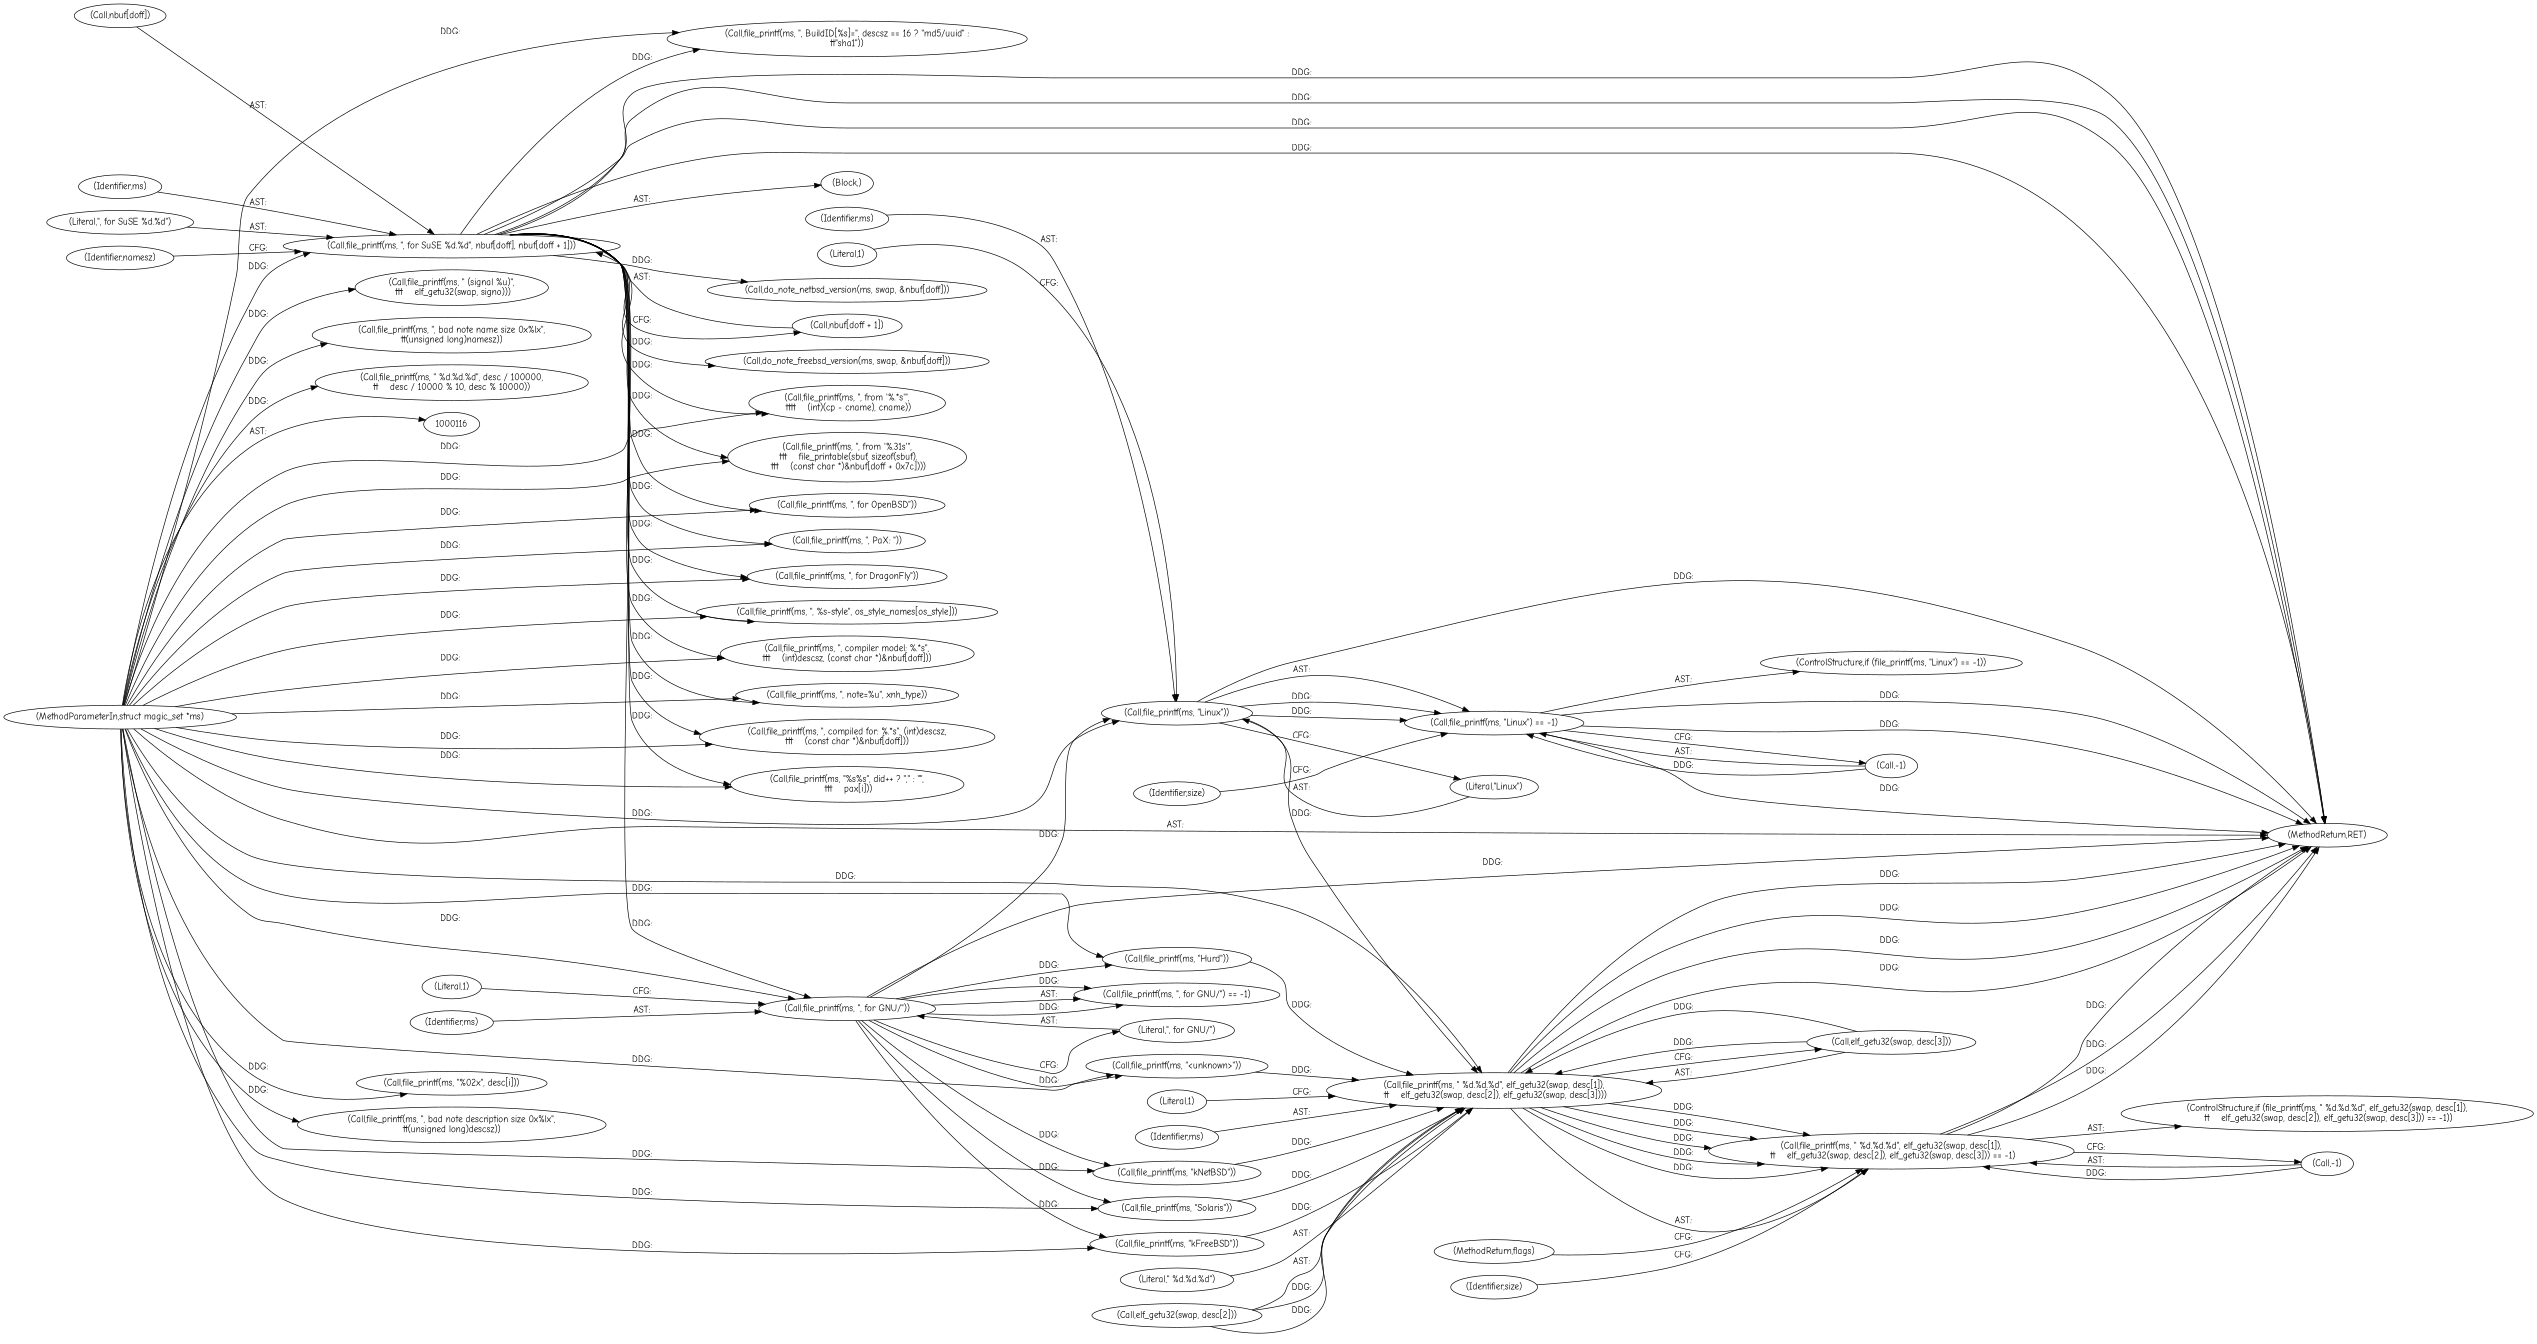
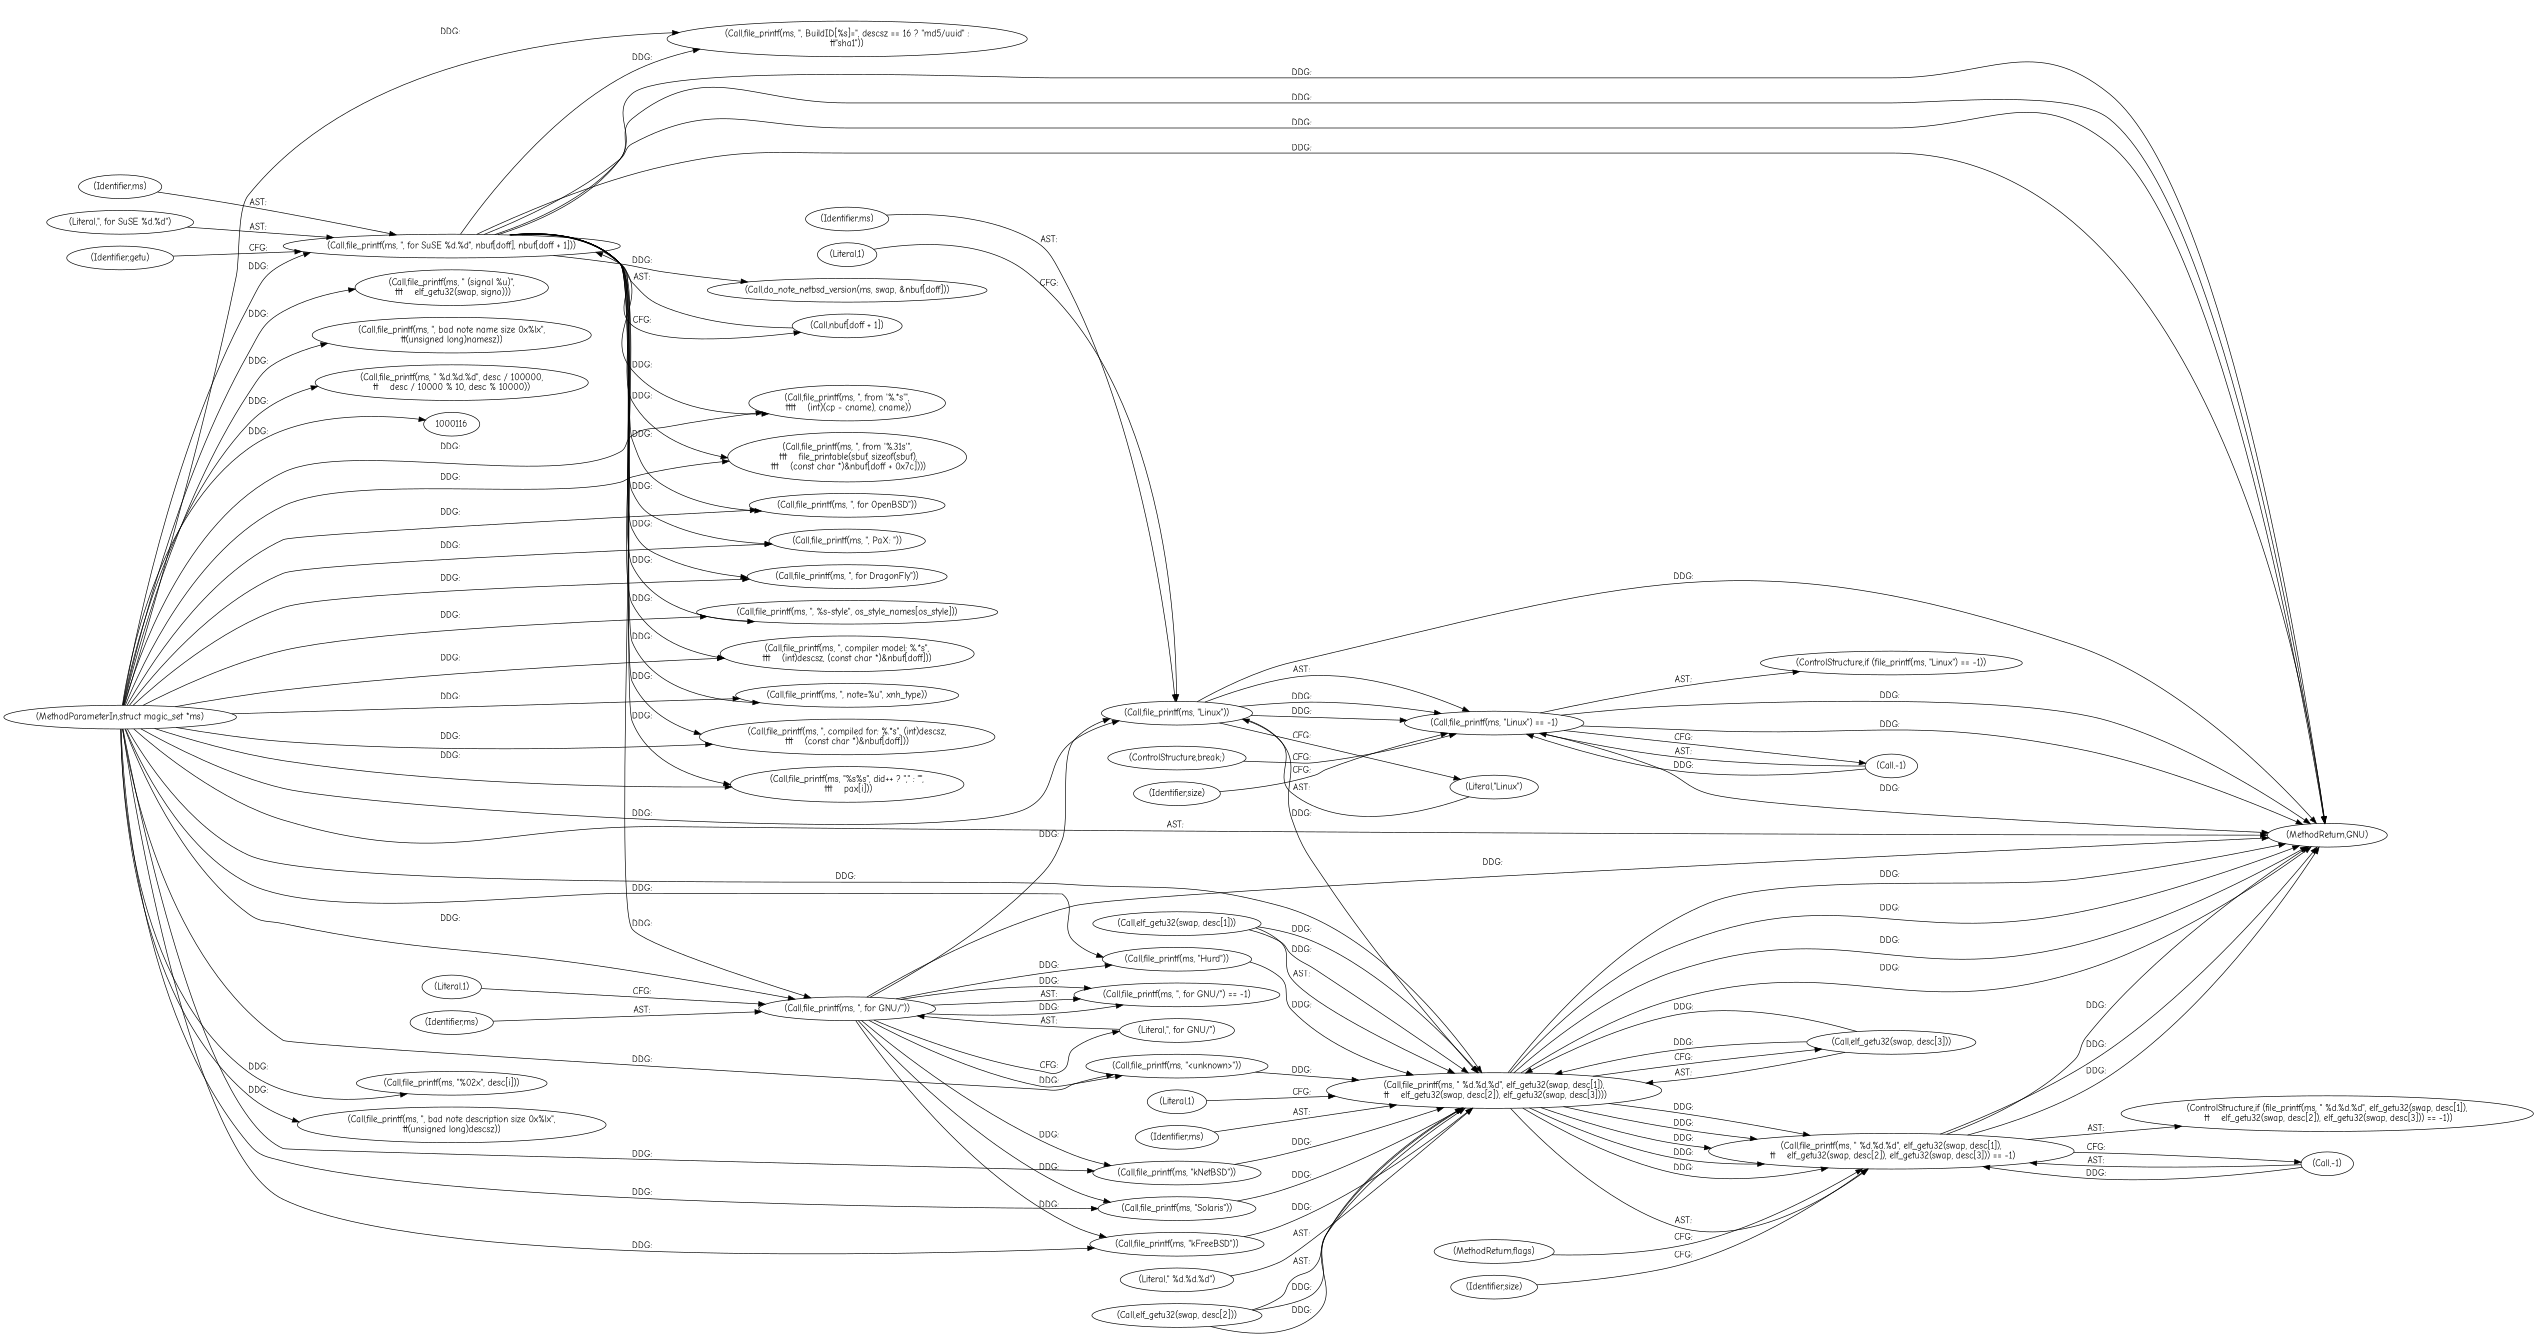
node "(Call,nbuf[doff])": removed
node "(Block,)": removed
node "(Identifier,namesz)": label "(Identifier,namesz)" -> "(Identifier,getu)"
node "(Call,do_note_freebsd_version(ms, swap, &nbuf[doff]))": removed
edge "(MethodParameterIn,struct magic_set *ms)" -> "1000116": label "AST: " -> "DDG: "
node "(ControlStructure,break;)": added
node "(MethodReturn,RET)": label "(MethodReturn,RET)" -> "(MethodReturn,GNU)"
node "(Call,elf_getu32(swap, desc[1]))": added
